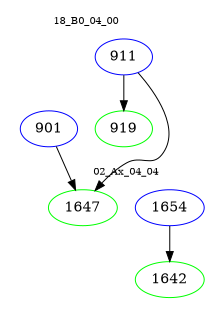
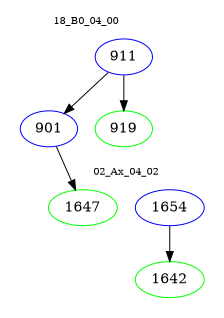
edge "911" -> "1647": now "911" -> "901"
cluster "02_Ax_04_04": label "02_Ax_04_04" -> "02_Ax_04_02"
